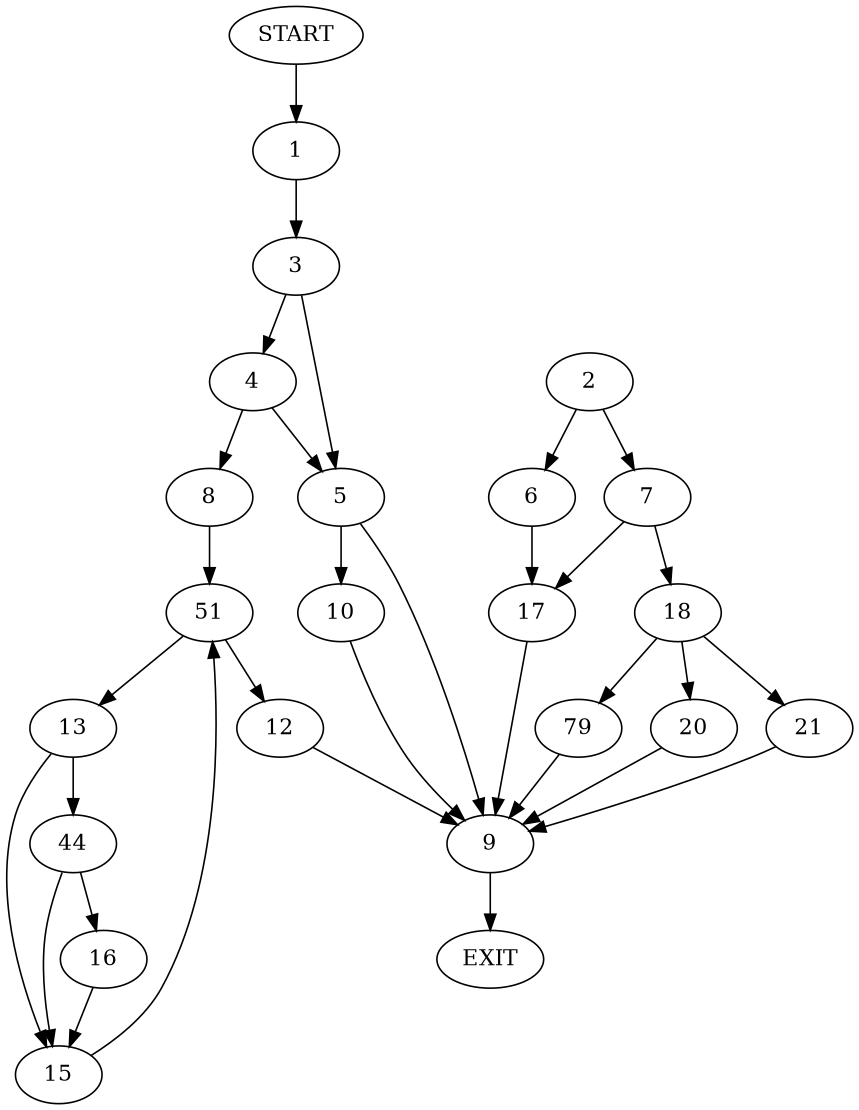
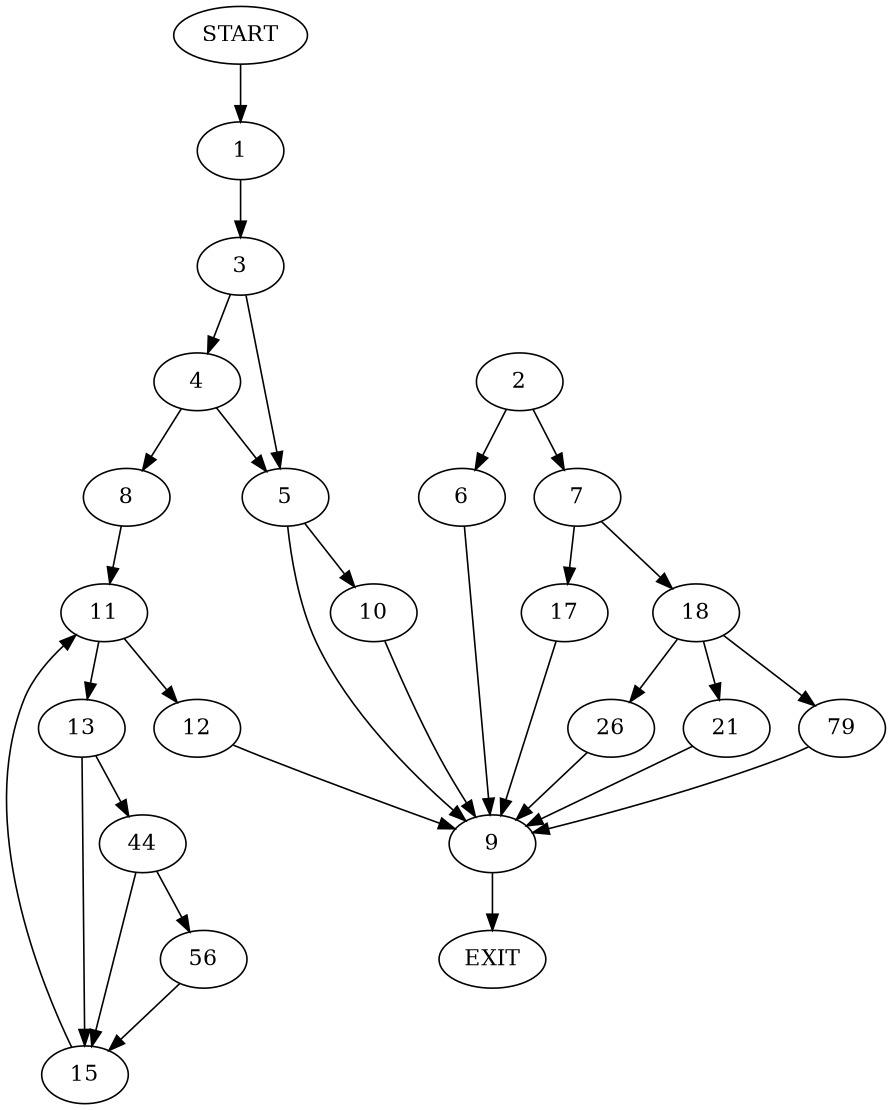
edge "6" -> "17": now "6" -> "9"
node "51": label "51" -> "11"
node "20": label "20" -> "26"
node "16": label "16" -> "56"
